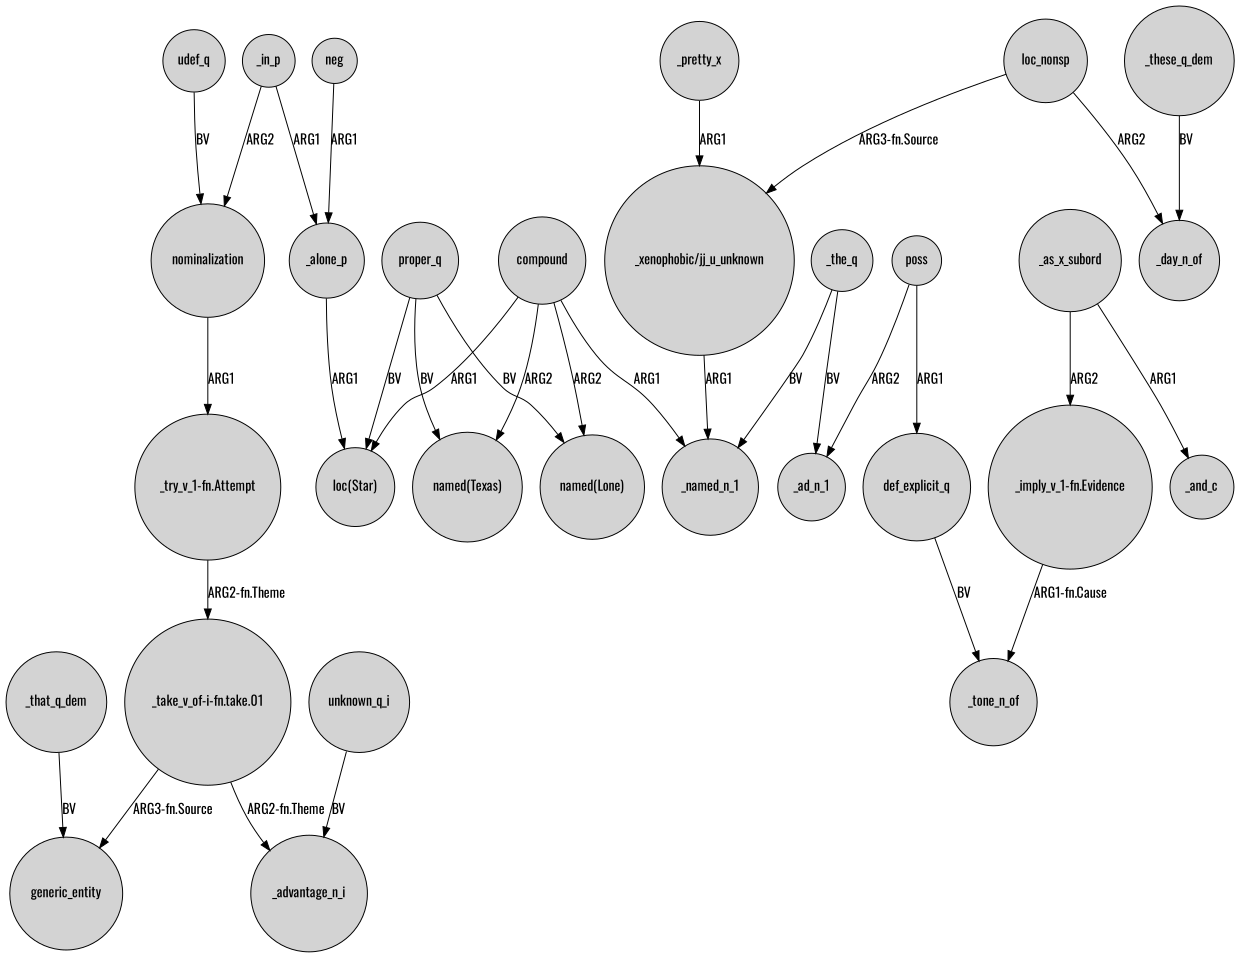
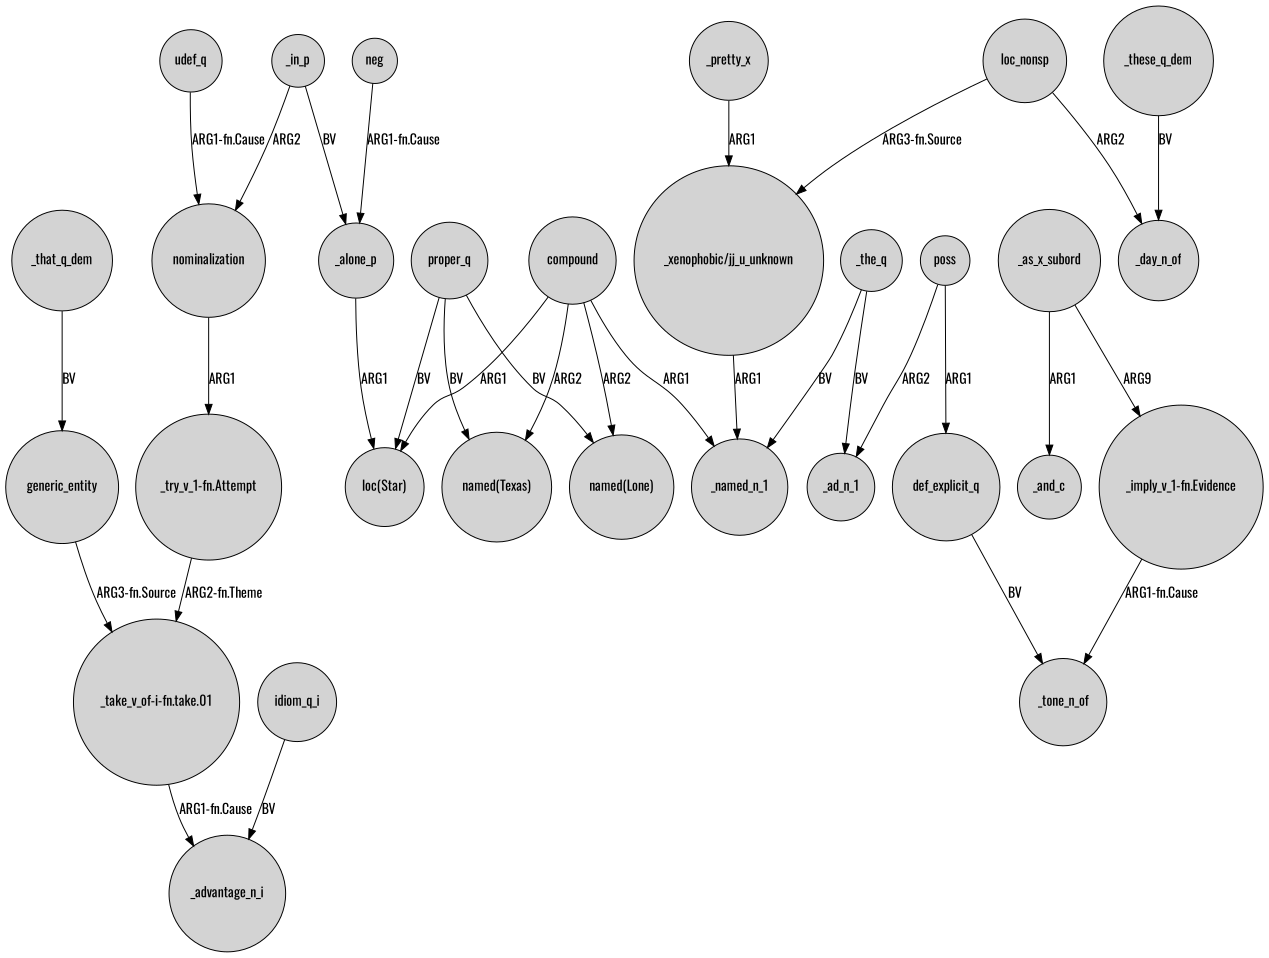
edge "udef_q" -> "nominalization": label "BV" -> "ARG1-fn.Cause"
edge "_in_p" -> "_alone_p": label "ARG1" -> "BV"
edge "neg" -> "_alone_p": label "ARG1" -> "ARG1-fn.Cause"
edge "_as_x_subord" -> "_imply_v_1-fn.Evidence": label "ARG2" -> "ARG9"
node "unknown_q_i": label "unknown_q_i" -> "idiom_q_i"
edge "_take_v_of-i-fn.take.01" -> "generic_entity": reversed
edge "_take_v_of-i-fn.take.01" -> "_advantage_n_i": label "ARG2-fn.Theme" -> "ARG1-fn.Cause"
